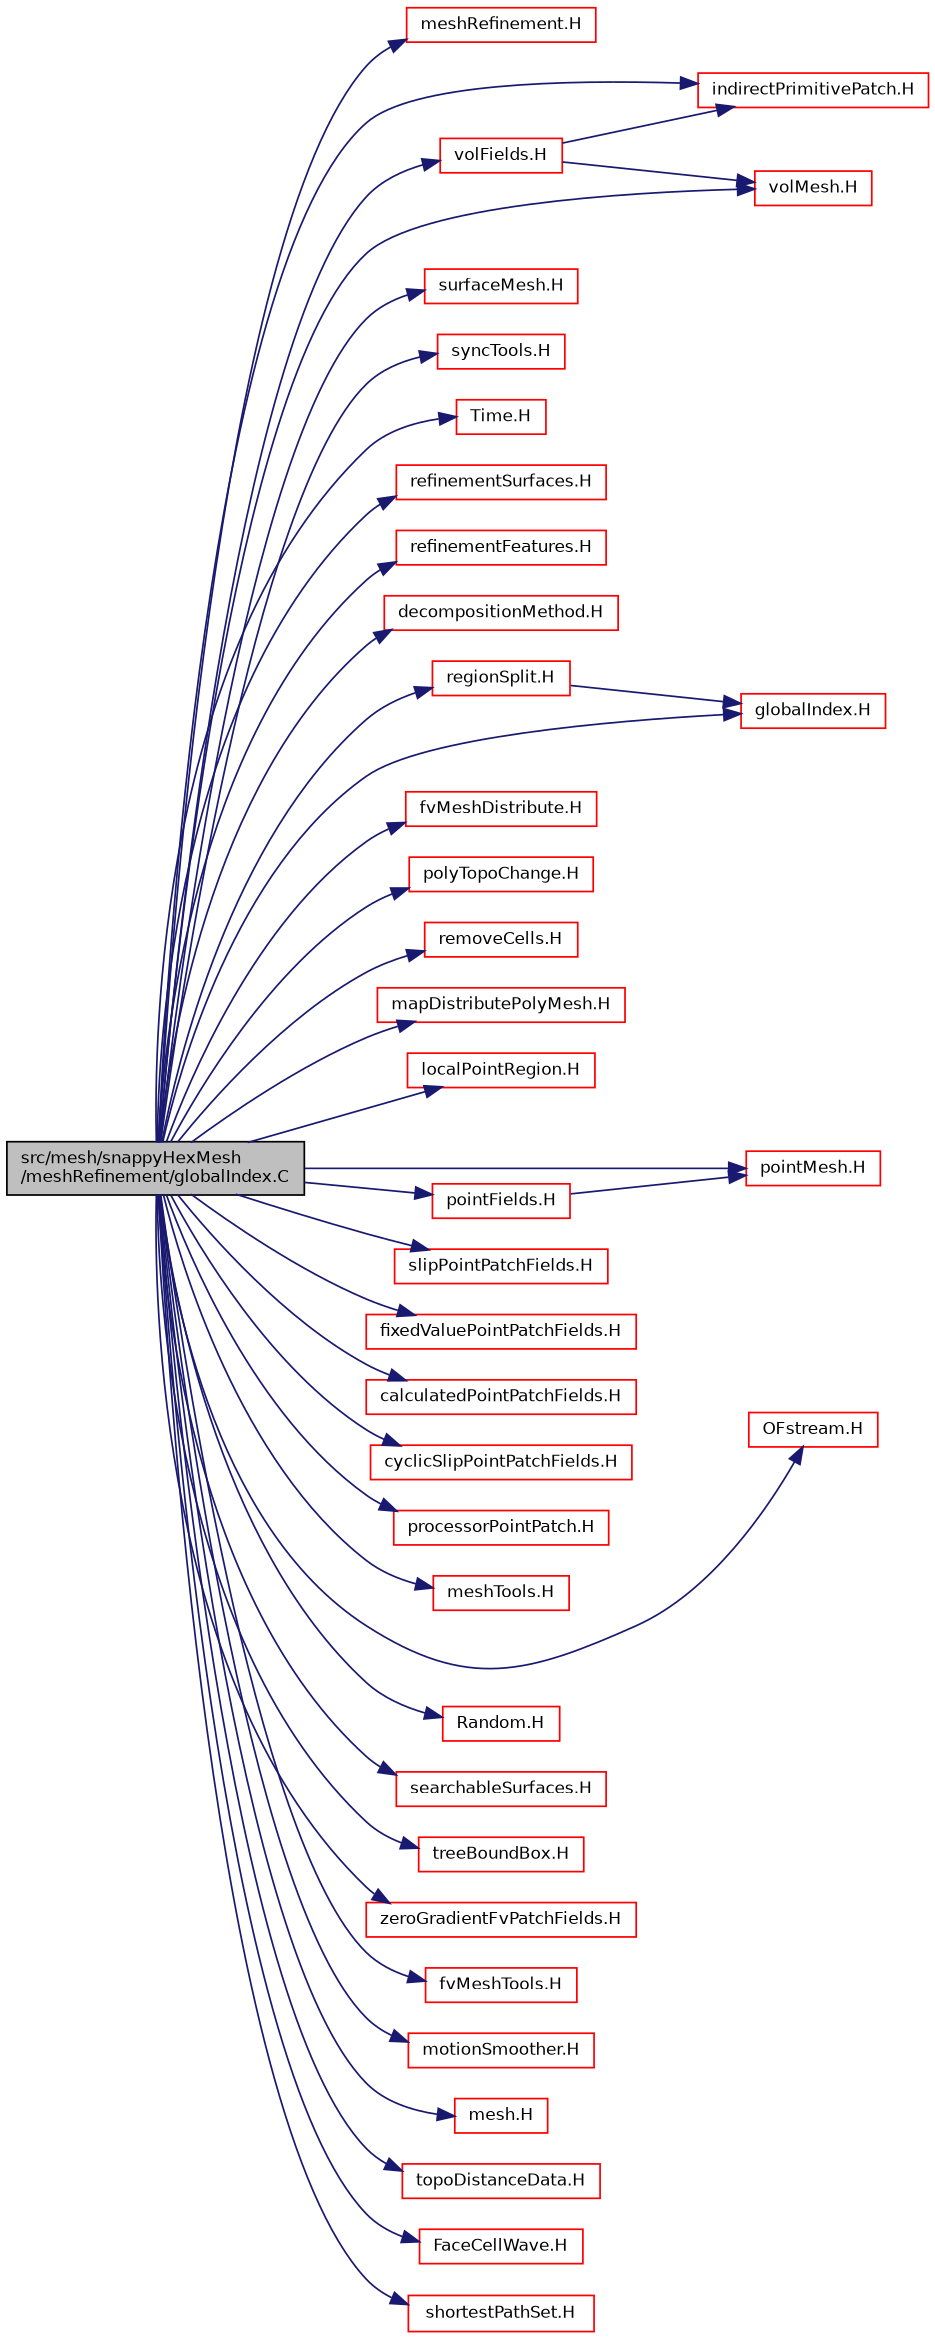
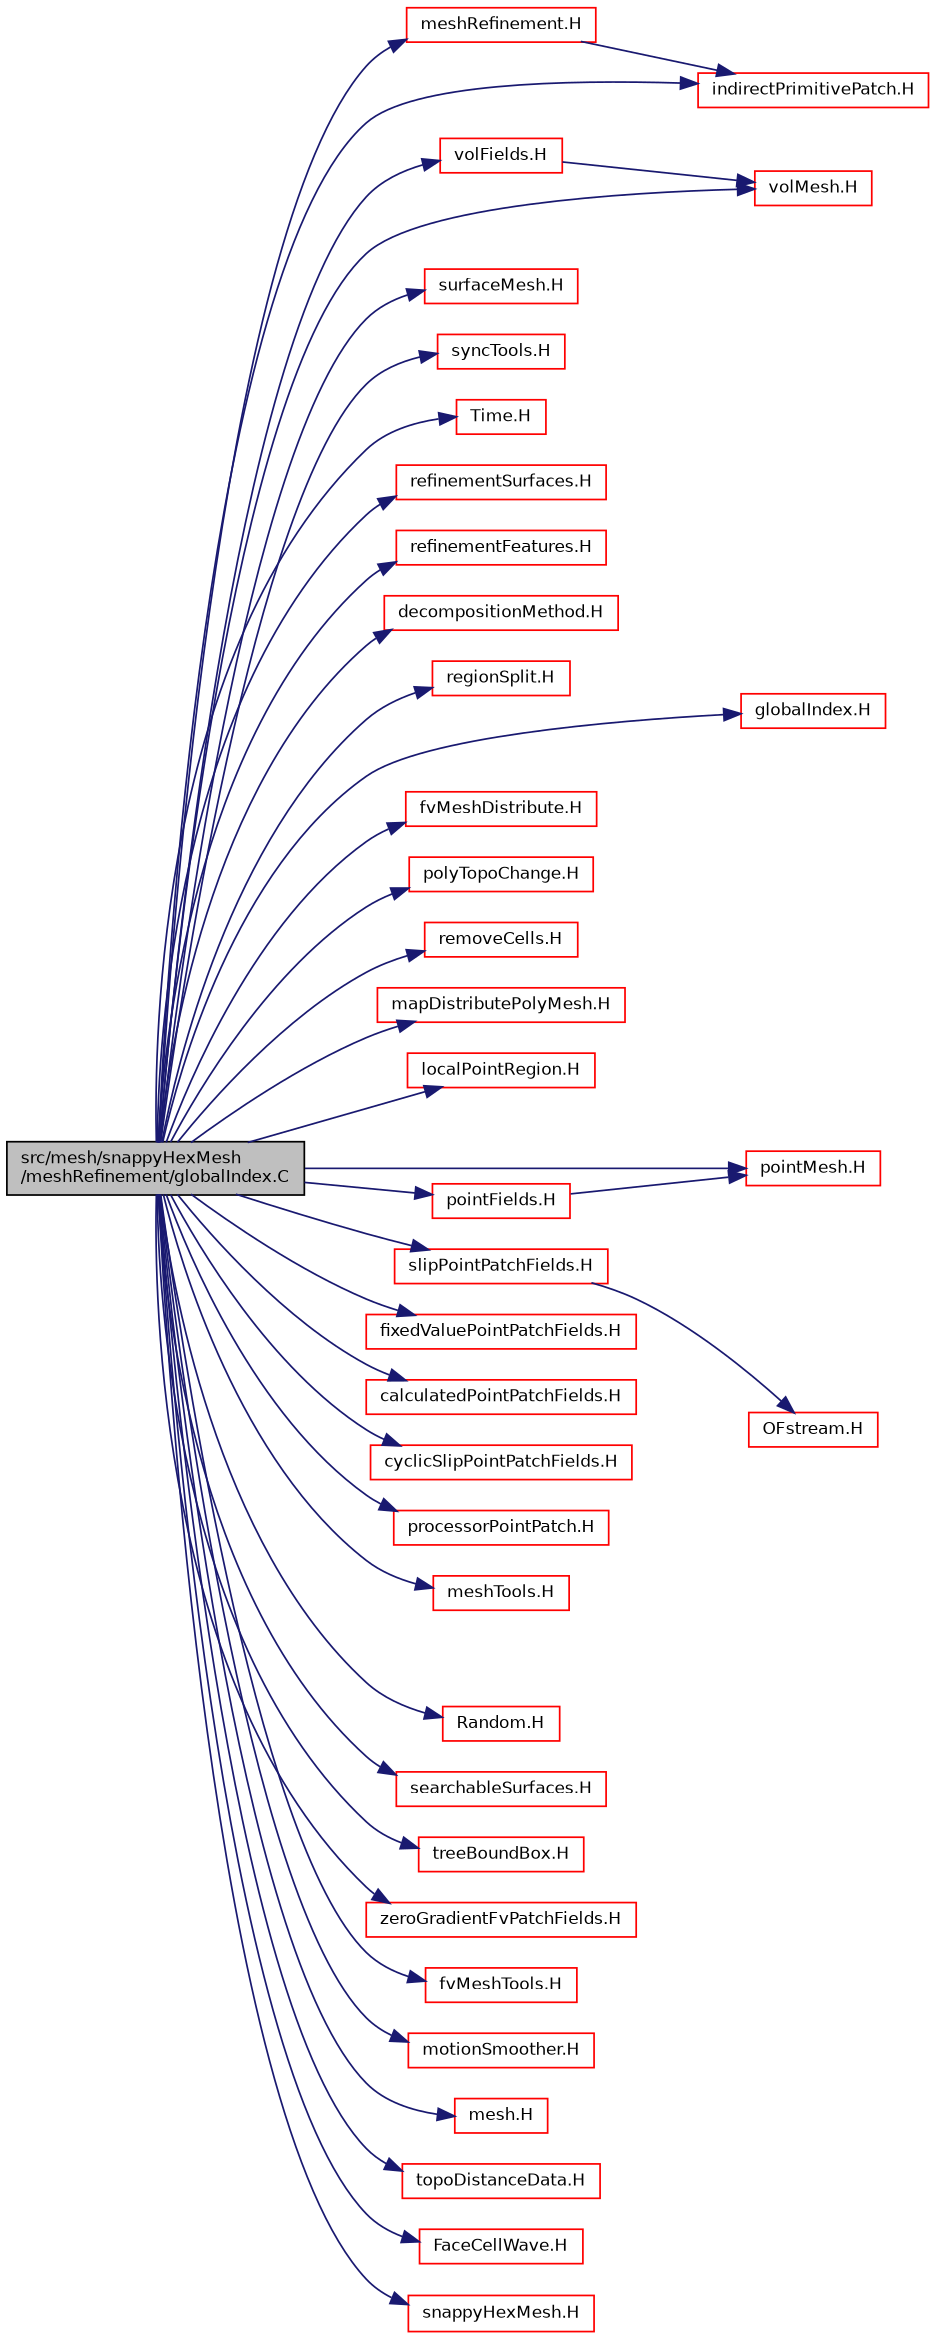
edge "volFields.H" -> "indirectPrimitivePatch.H": now "meshRefinement.H" -> "indirectPrimitivePatch.H"
edge "regionSplit.H" -> "globalIndex.H": removed
edge "src/mesh/snappyHexMesh /meshRefinement/globalIndex.C" -> "OFstream.H": now "slipPointPatchFields.H" -> "OFstream.H"
node "shortestPathSet.H": label "shortestPathSet.H" -> "snappyHexMesh.H"
